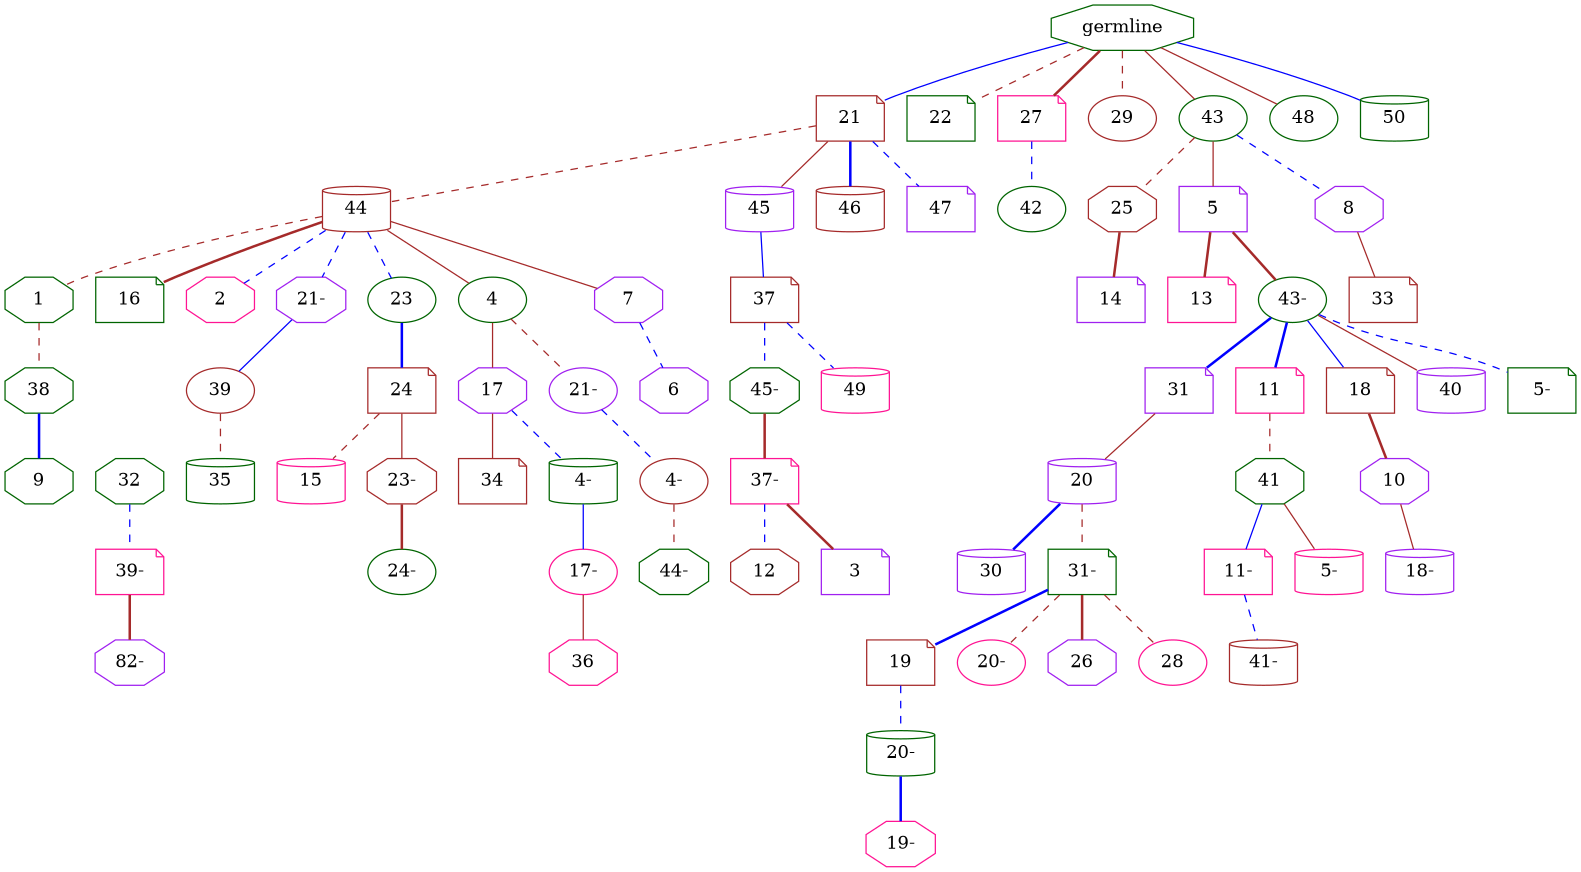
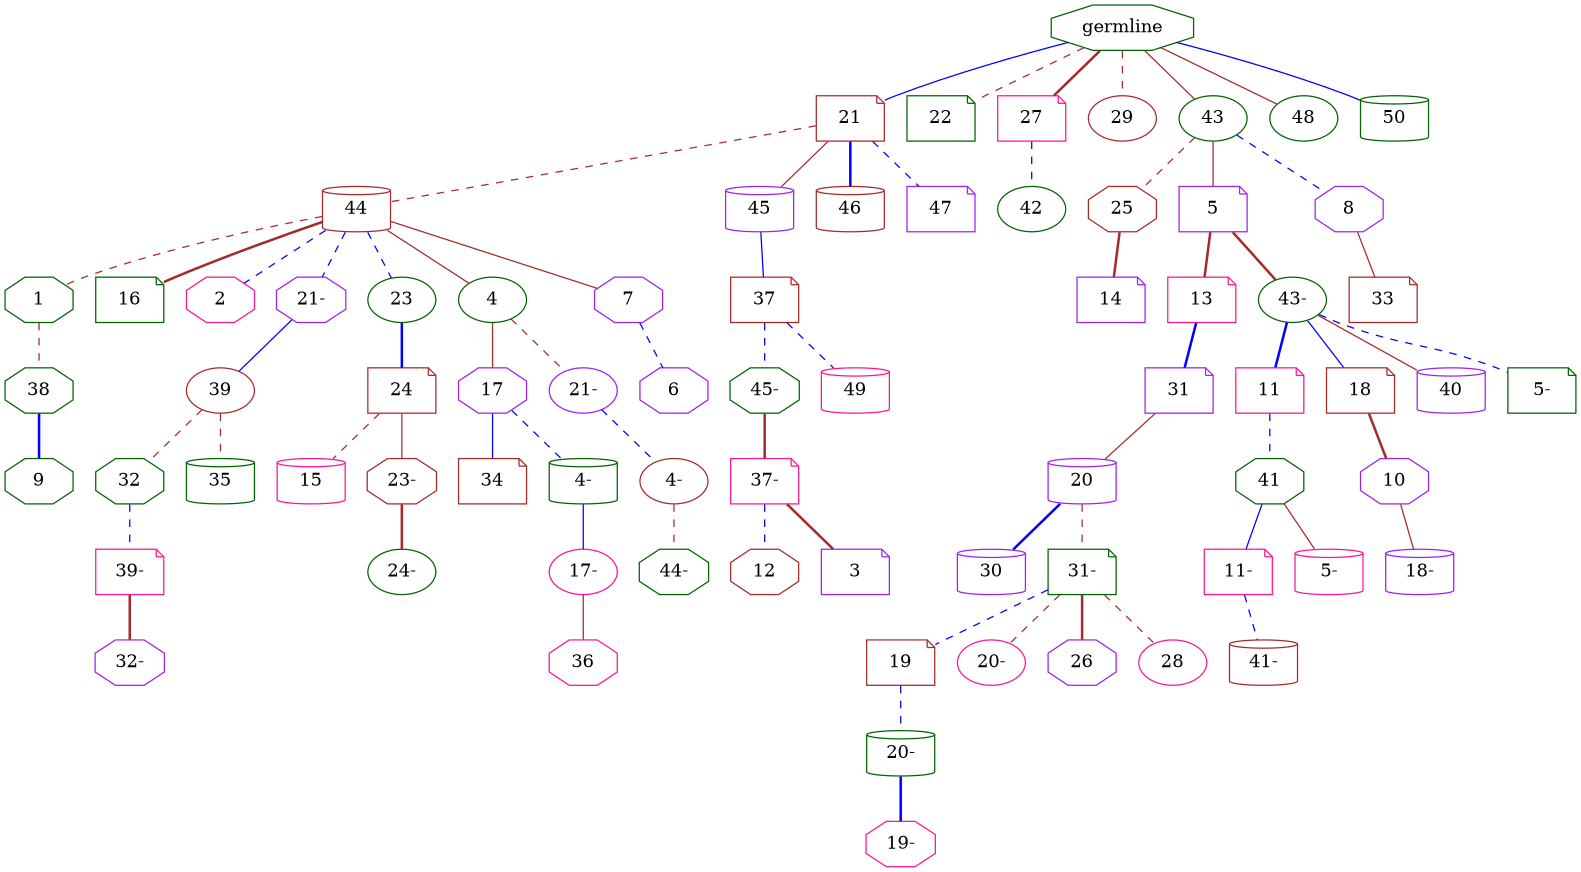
edge "43-" -- "31": now "13" -- "31"
edge "39" -- "32": added
edge "17" -- "34": color brown -> blue
edge "11" -- "41": color brown -> blue
edge "31-" -- "19": style bold -> dashed
node "82-": label "82-" -> "32-"
